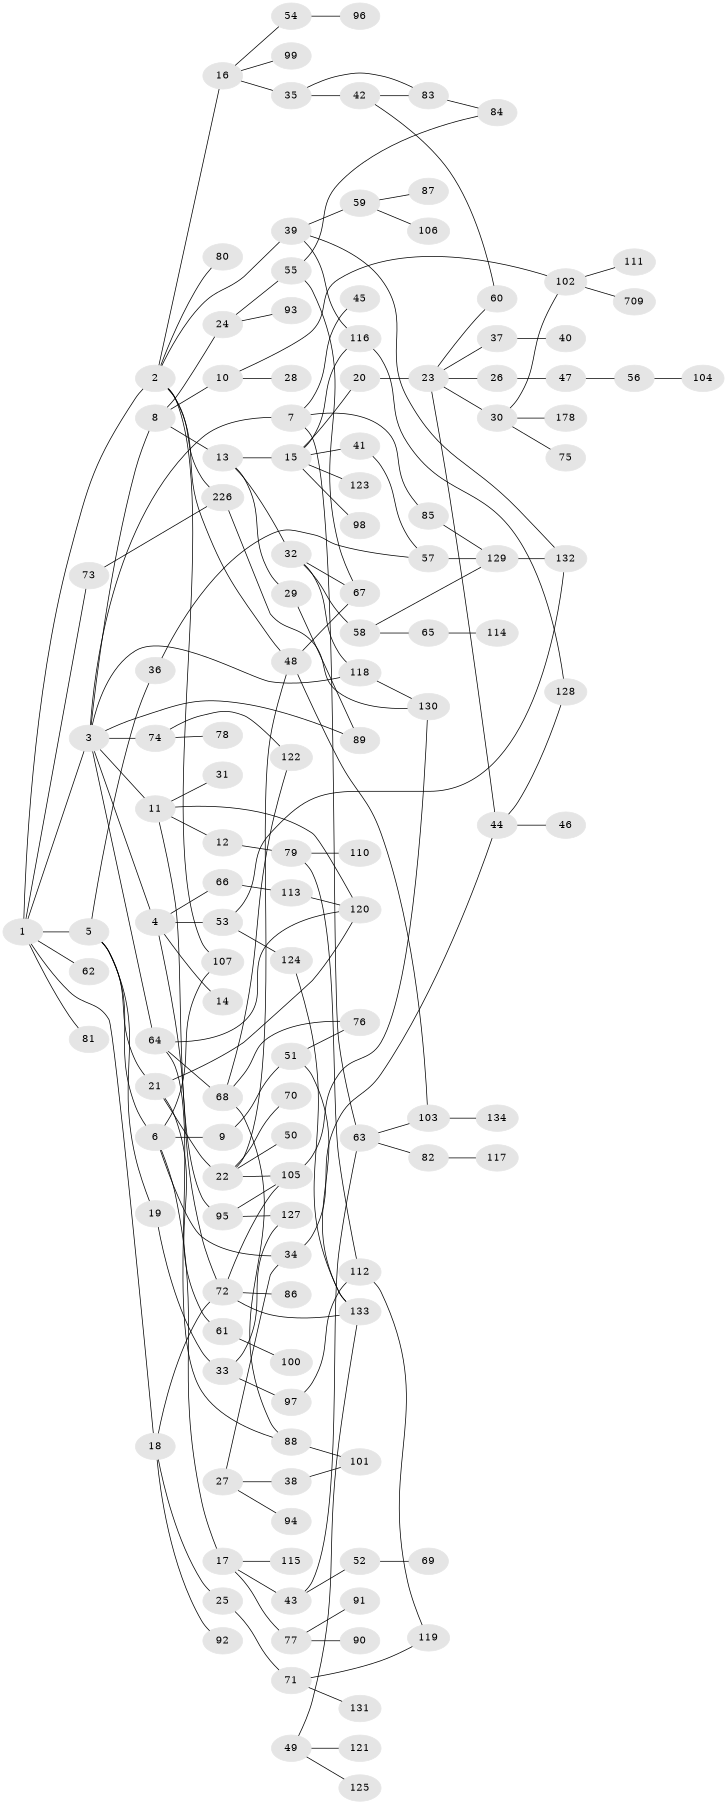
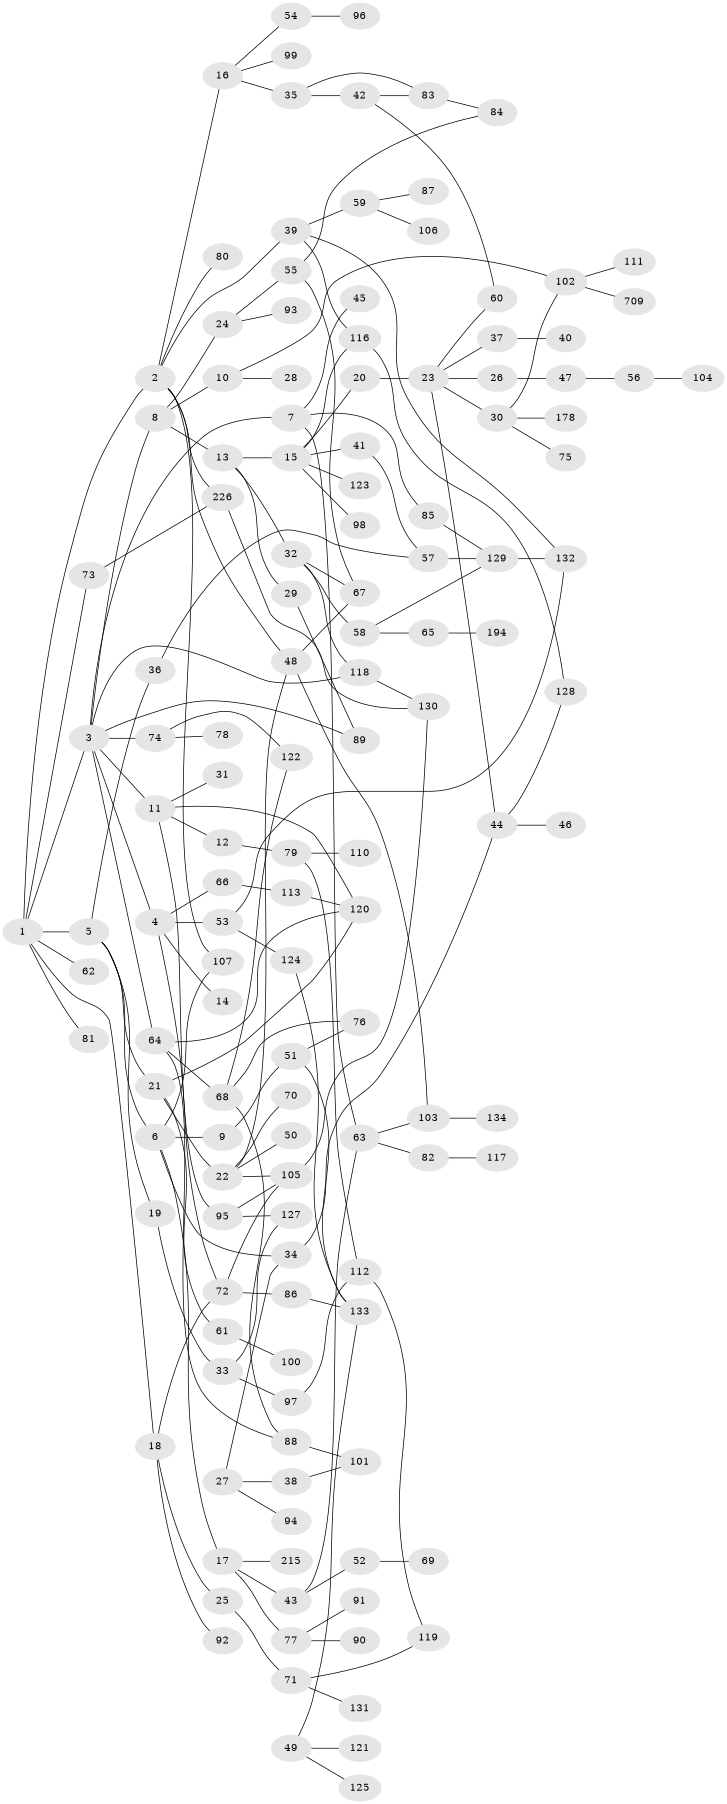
node "114": label "114" -> "194"
edge "72" -- "133": now "86" -- "133"
node "115": label "115" -> "215"
